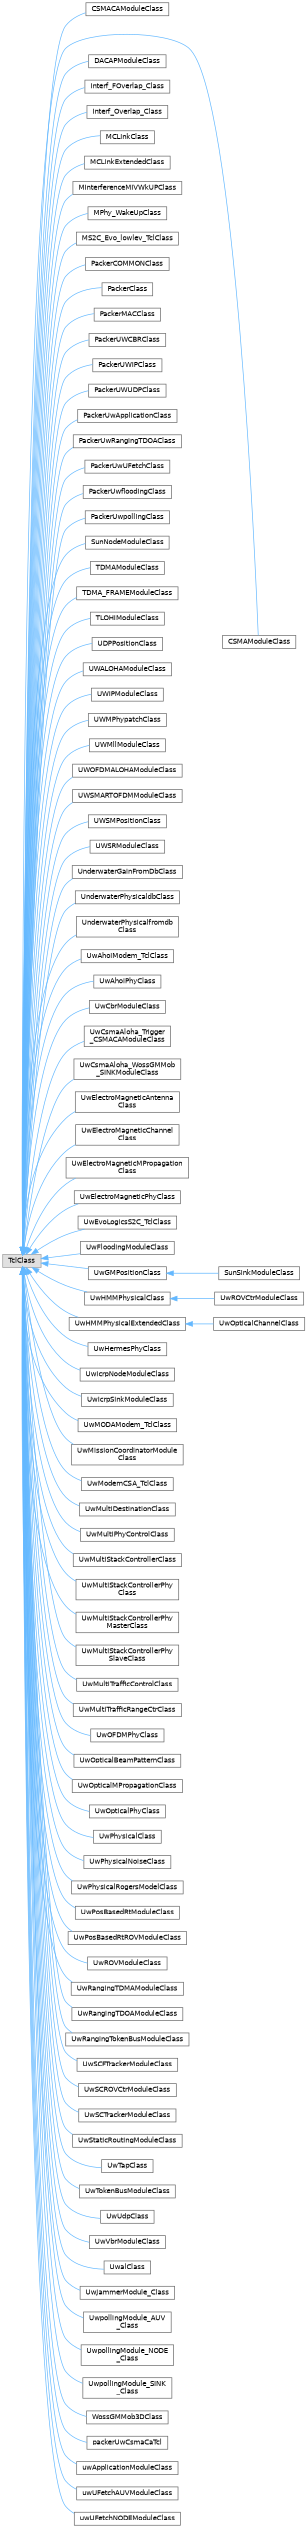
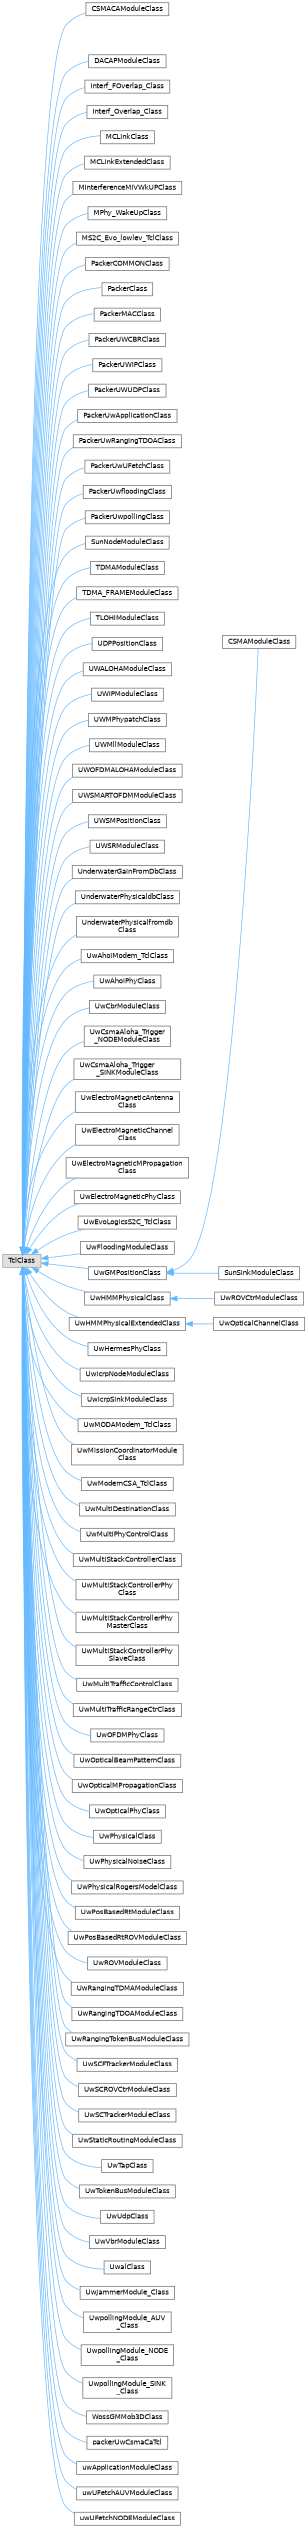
edge "CSMAModuleClass" -> "TclClass": now "CSMAModuleClass" -> "UwGMPositionClass"
node "UwCsmaAloha_Trigger _CSMACAModuleClass": label "UwCsmaAloha_Trigger _CSMACAModuleClass" -> "UwCsmaAloha_Trigger _NODEModuleClass"
node "UwCsmaAloha_WossGMMob _SINKModuleClass": label "UwCsmaAloha_WossGMMob _SINKModuleClass" -> "UwCsmaAloha_Trigger _SINKModuleClass"
